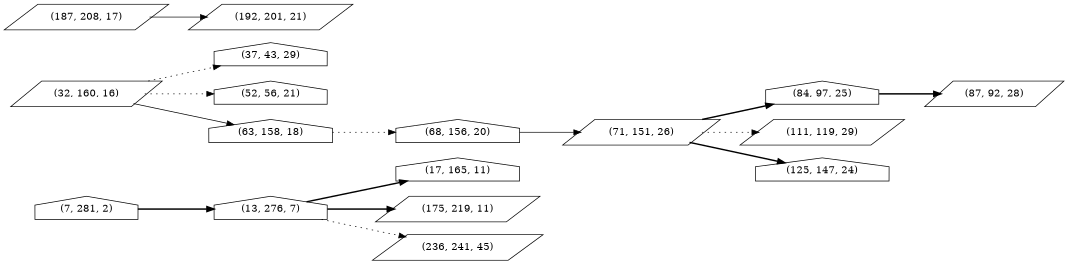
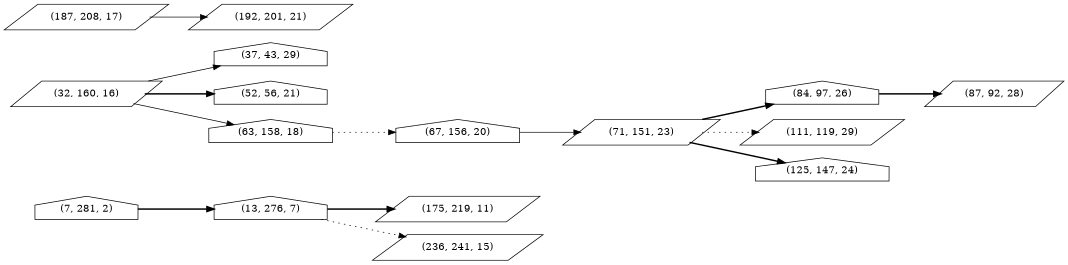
edge "(32, 160, 16)" -> "(37, 43, 29)": style dotted -> solid
edge "(32, 160, 16)" -> "(52, 56, 21)": style dotted -> bold
node "(84, 97, 25)": label "(84, 97, 25)" -> "(84, 97, 26)"
node "(68, 156, 20)": label "(68, 156, 20)" -> "(67, 156, 20)"
node "(71, 151, 26)": label "(71, 151, 26)" -> "(71, 151, 23)"
node "(17, 165, 11)": removed
node "(236, 241, 45)": label "(236, 241, 45)" -> "(236, 241, 15)"
